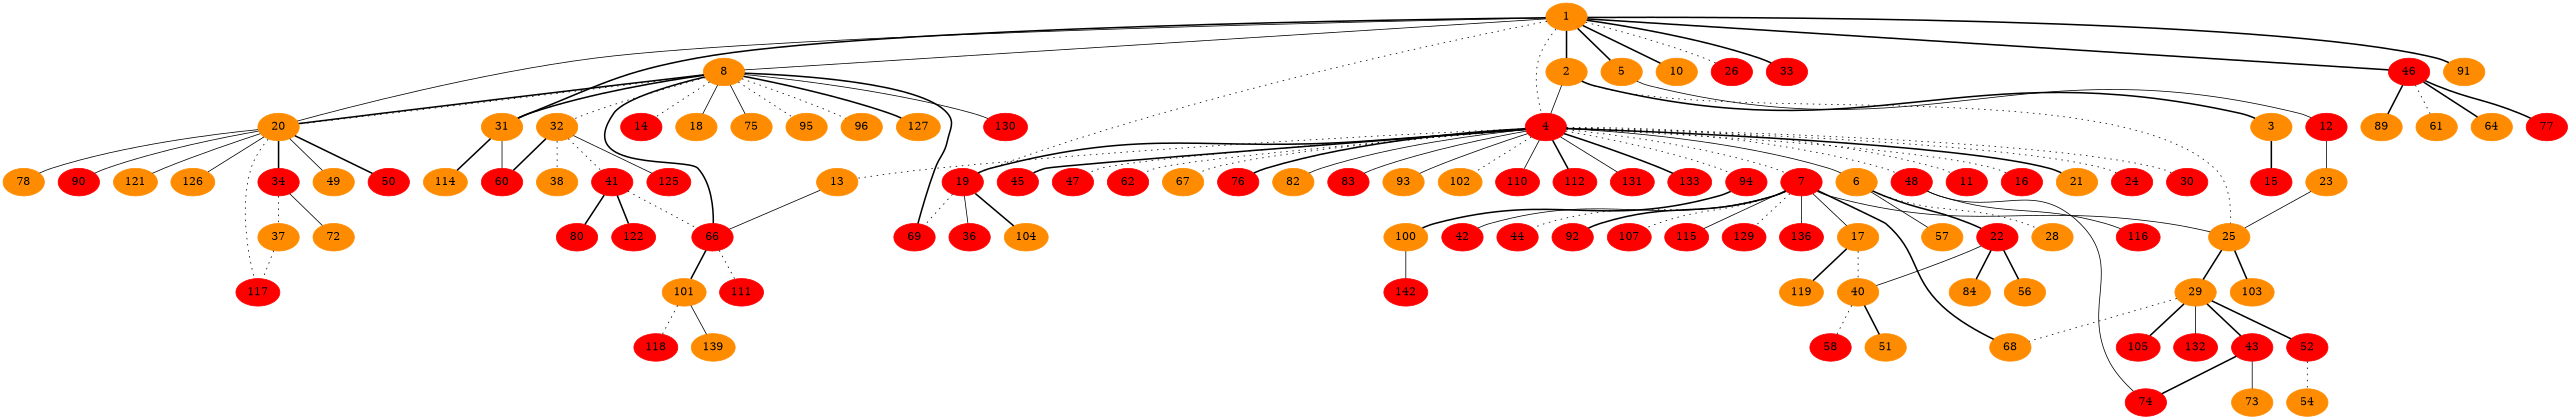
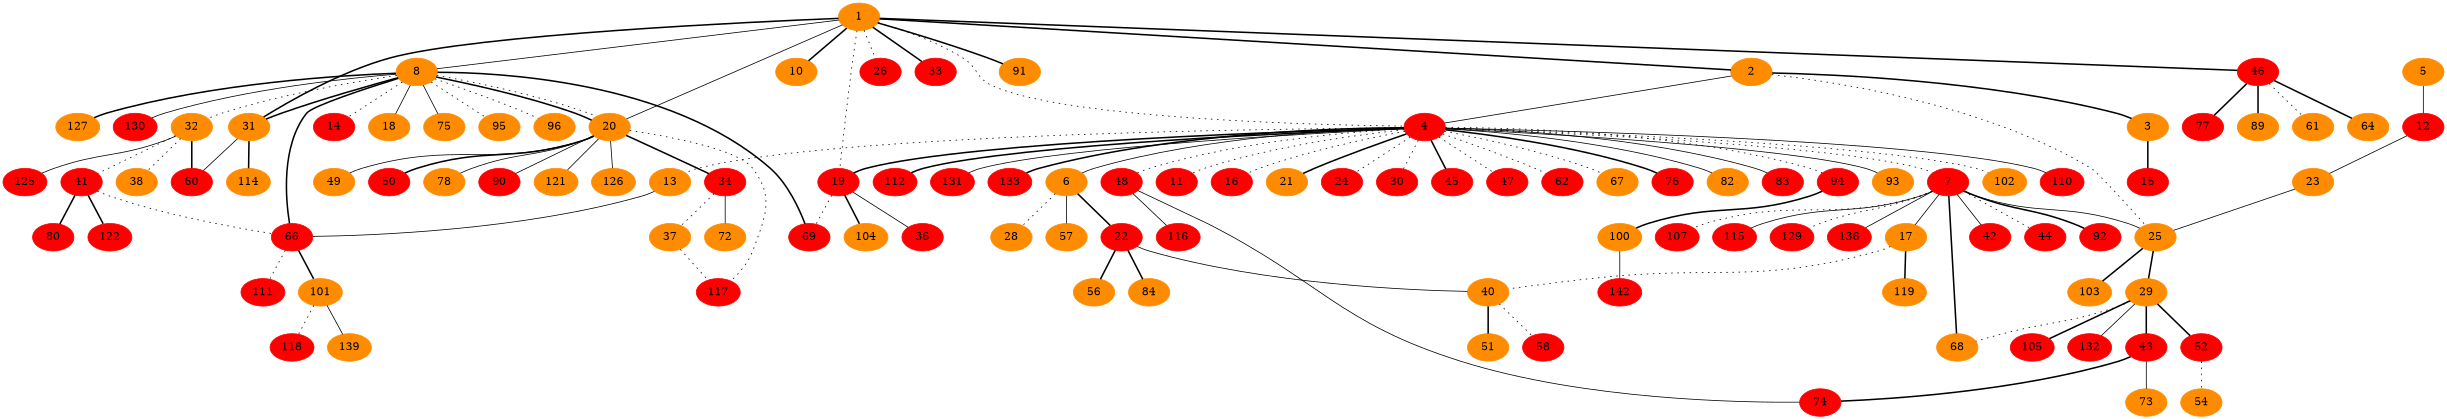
edge "1" -- "5": removed
